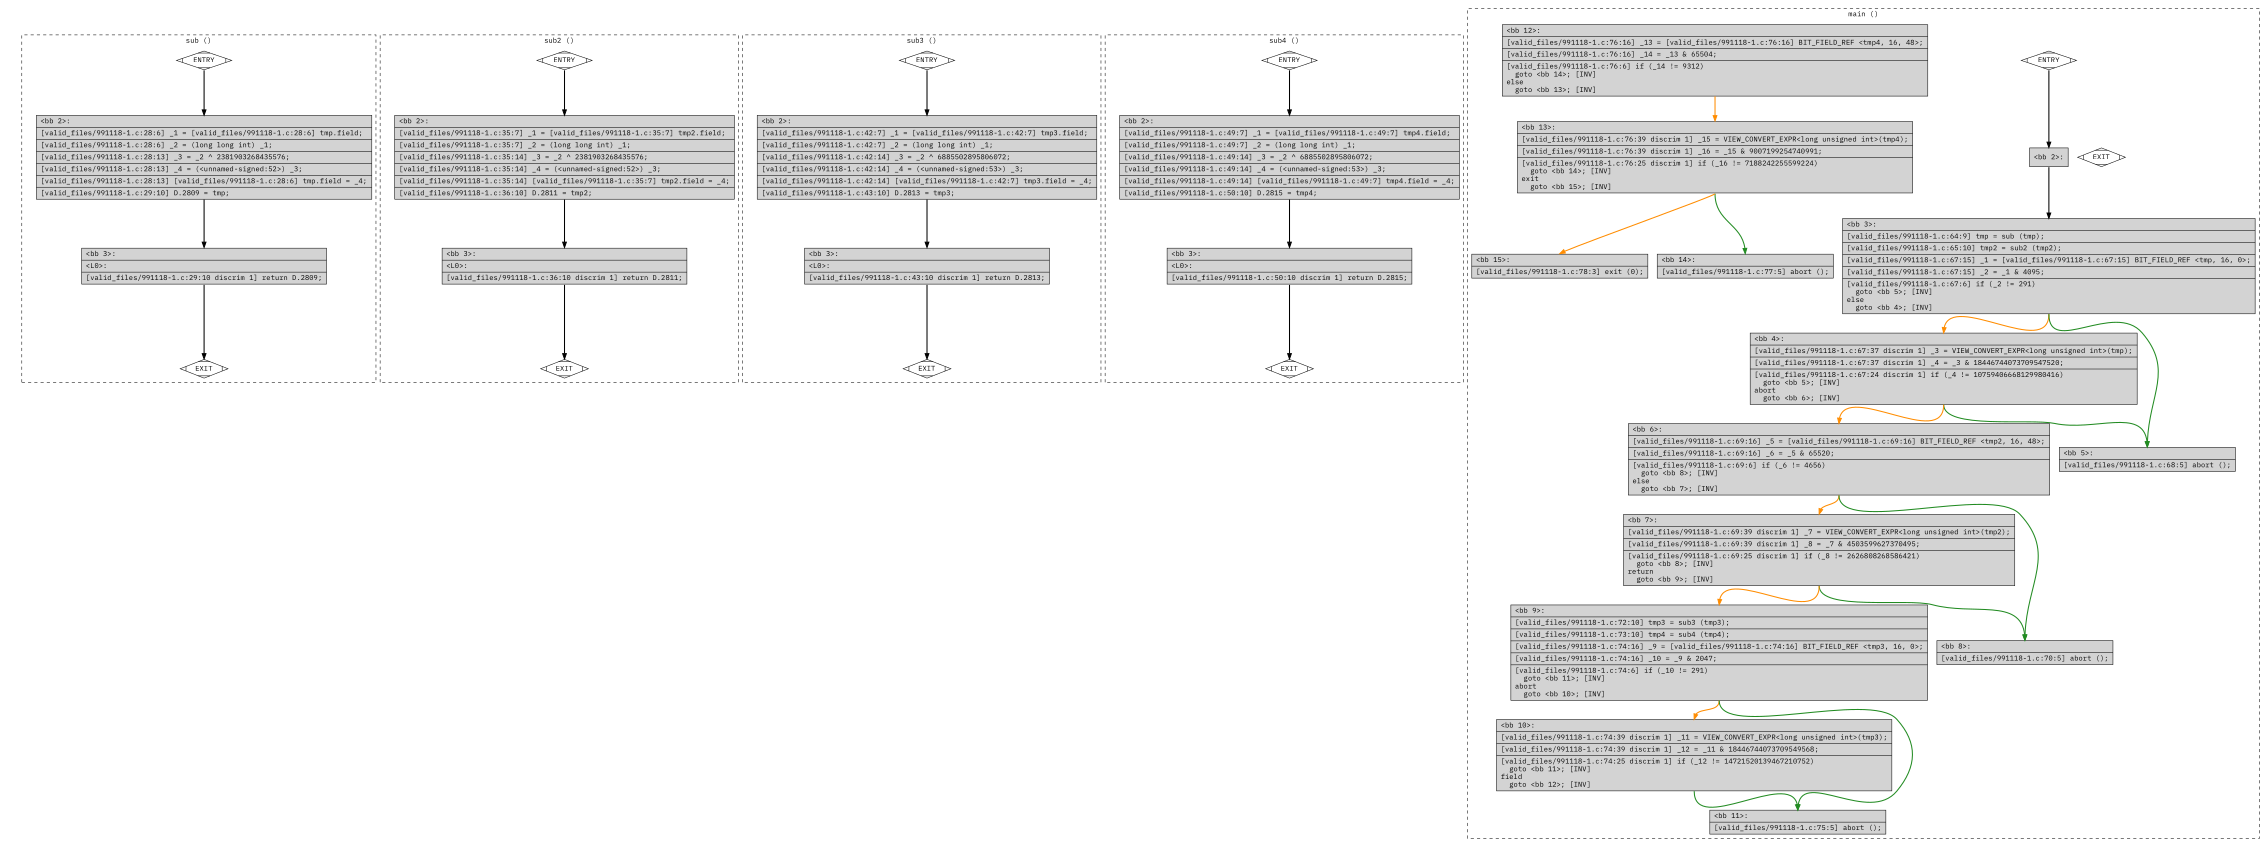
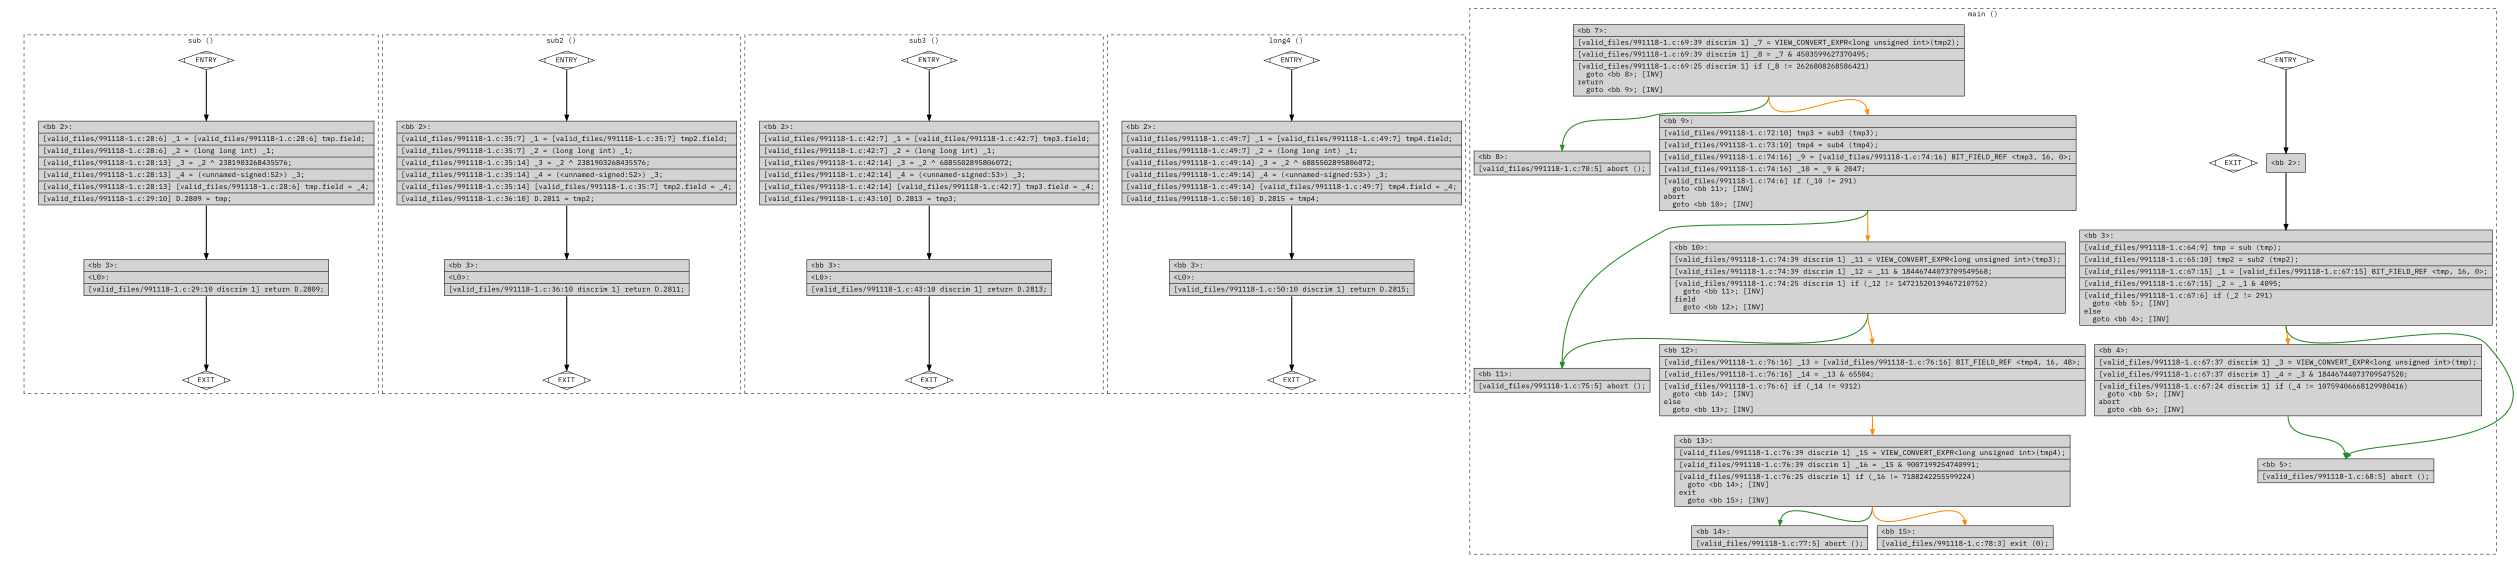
cluster "sub4 ()": label "sub4 ()" -> "long4 ()"
edge "<bb 10>:" -> "<bb 12>:": added
node "<bb 6>:": removed
